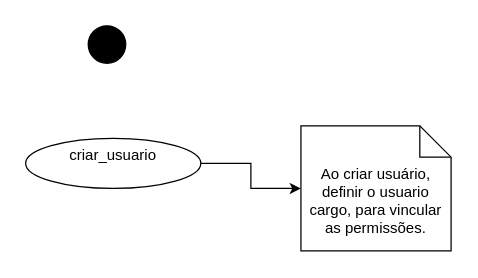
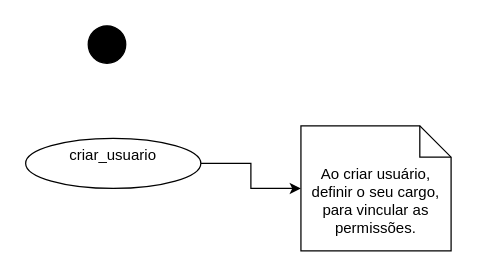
node "Ao criar usuário, definir o usuario cargo, para vincular as permissões.": label "Ao criar usuário, definir o usuario cargo, para vincular as permissões." -> "Ao criar usuário, definir o seu cargo, para vincular as permissões."
